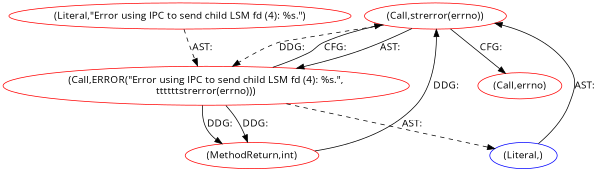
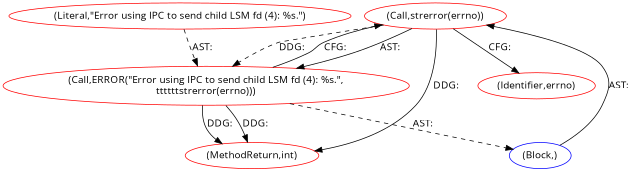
node "(Call,errno)": label "(Call,errno)" -> "(Identifier,errno)"
edge "(MethodReturn,int)" -> "(Call,strerror(errno))": reversed
node "(Literal,)": label "(Literal,)" -> "(Block,)"
